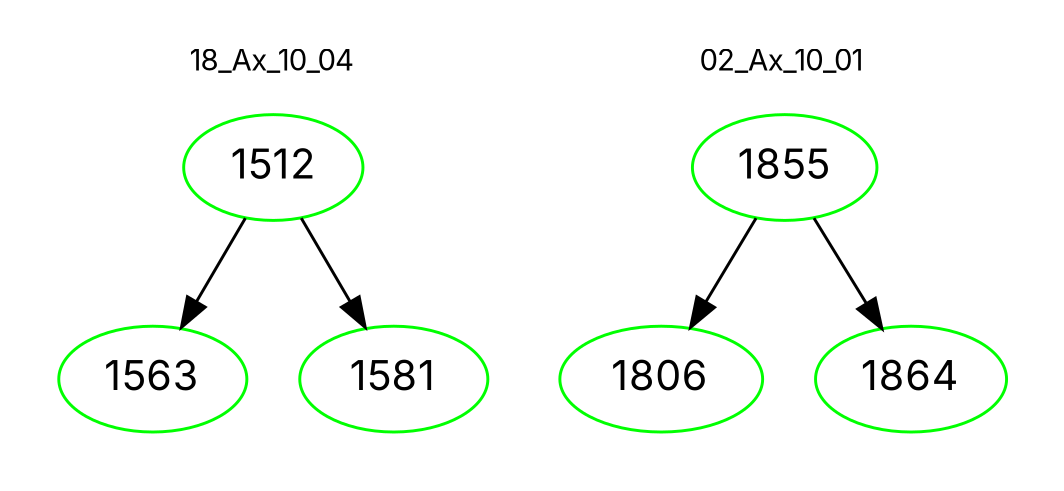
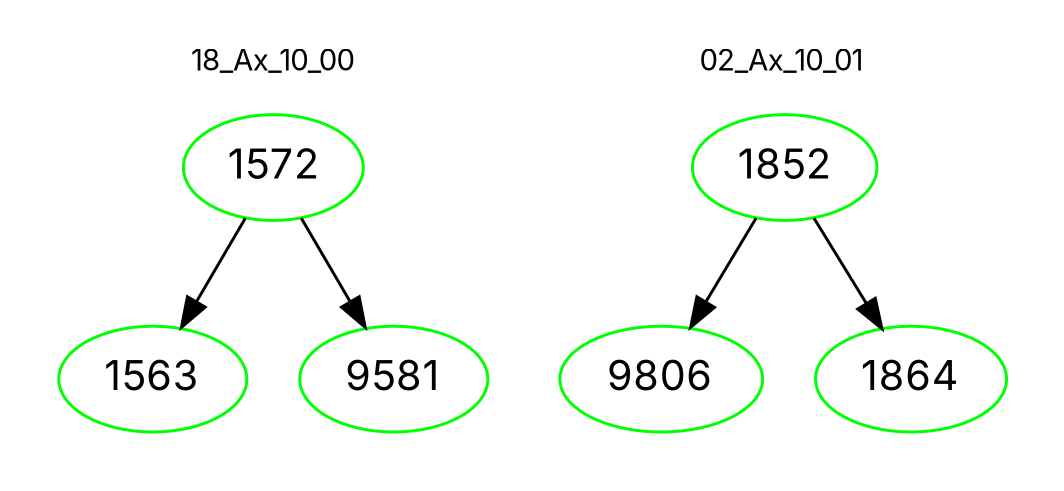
cluster "18_Ax_10_04": label "18_Ax_10_04" -> "18_Ax_10_00"
node "1512": label "1512" -> "1572"
node "1855": label "1855" -> "1852"
node "1581": label "1581" -> "9581"
node "1806": label "1806" -> "9806"
